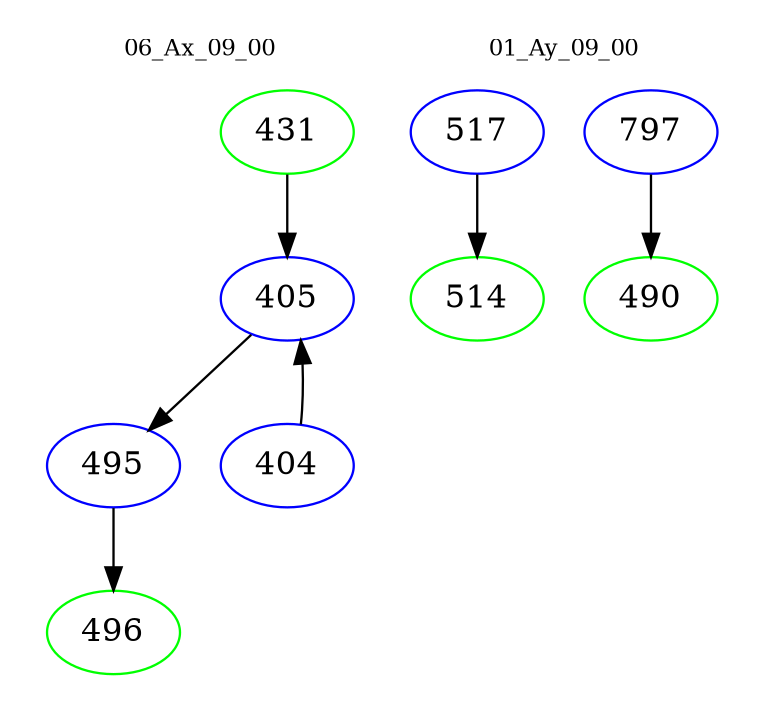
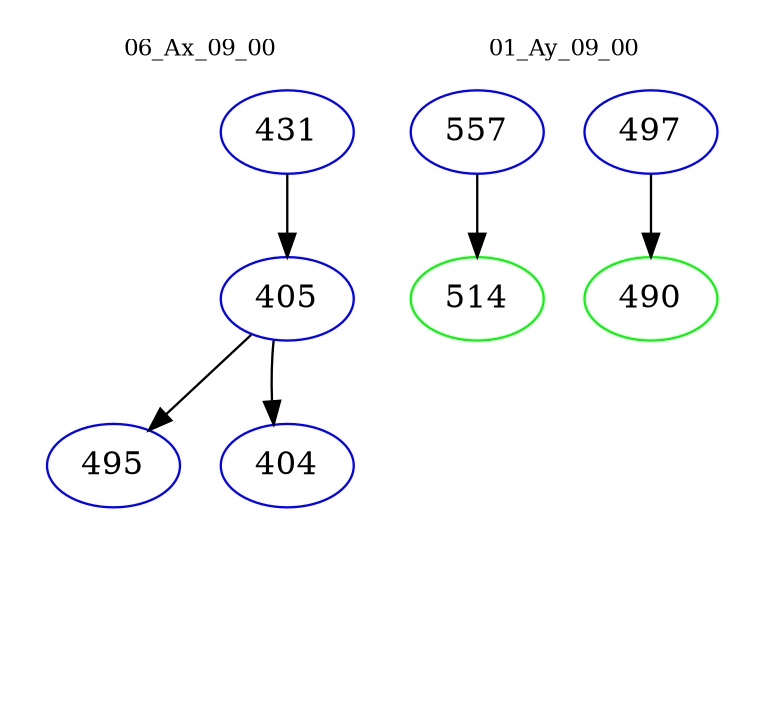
node "431": color green -> blue
node "517": label "517" -> "557"
node "797": label "797" -> "497"
edge "404" -> "405": reversed
node "496": removed
